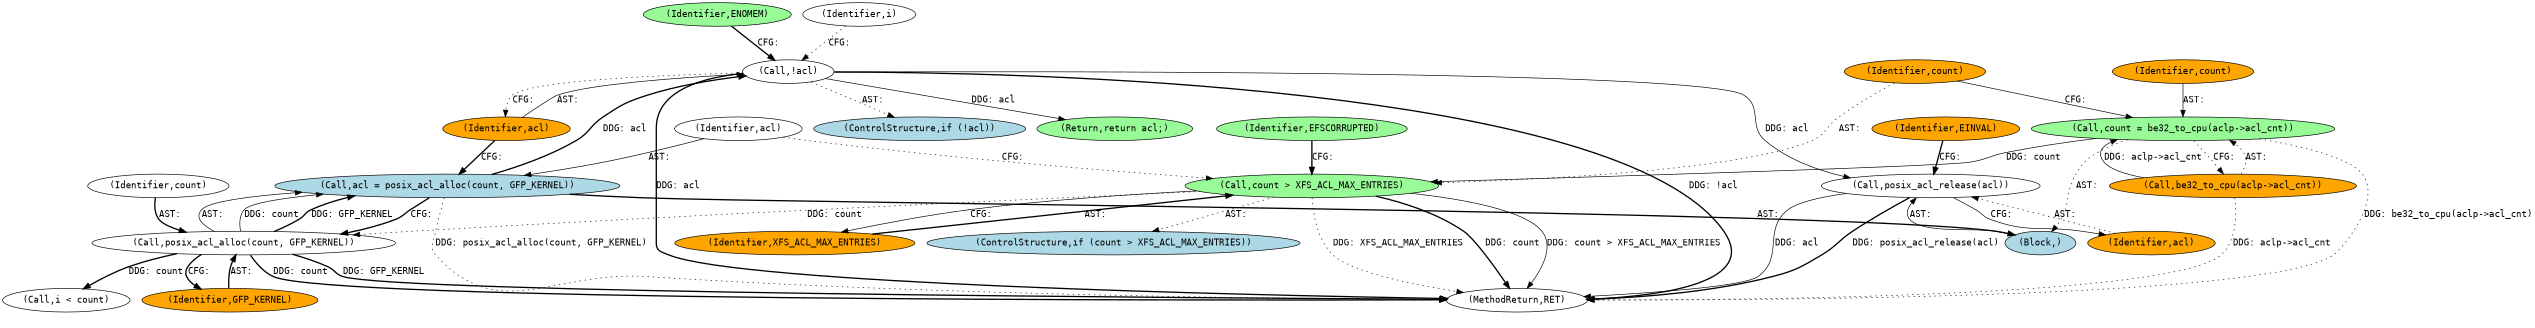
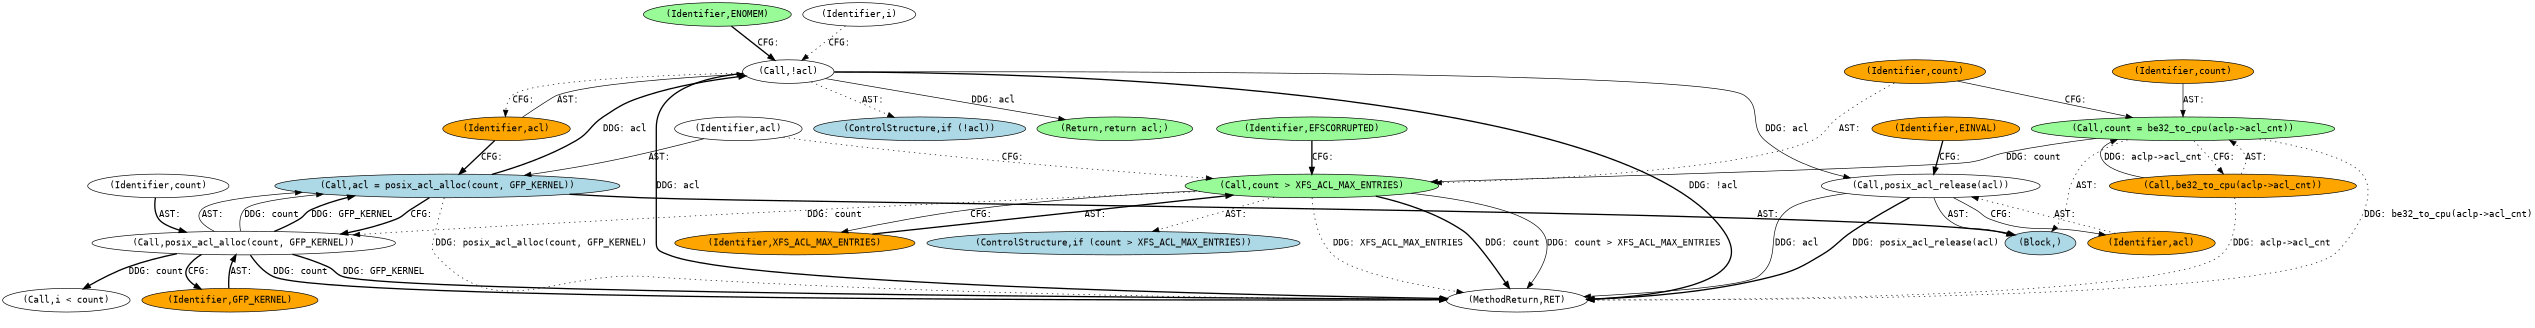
edge "(Block,)" -> "(Call,posix_acl_release(acl))": reversed
